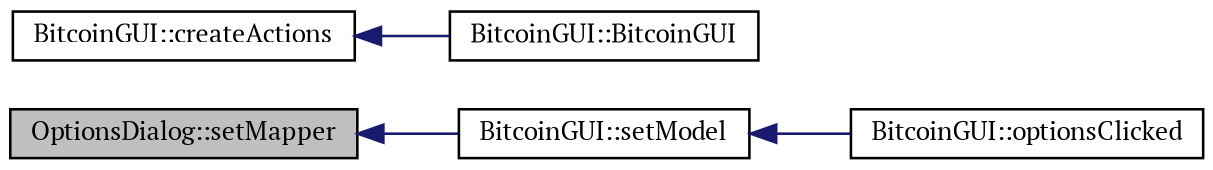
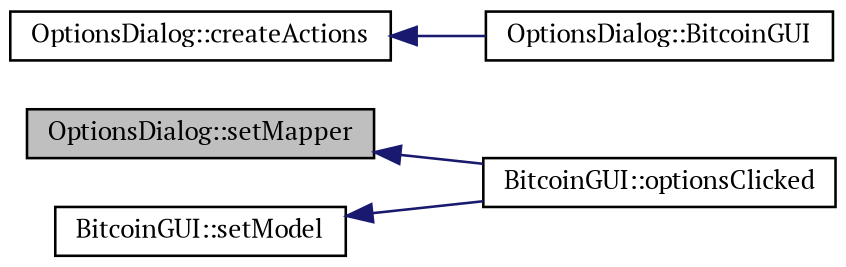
node "BitcoinGUI::createActions": label "BitcoinGUI::createActions" -> "OptionsDialog::createActions"
node "BitcoinGUI::BitcoinGUI": label "BitcoinGUI::BitcoinGUI" -> "OptionsDialog::BitcoinGUI"
edge "BitcoinGUI::setModel" -> "OptionsDialog::setMapper": now "BitcoinGUI::optionsClicked" -> "OptionsDialog::setMapper"
